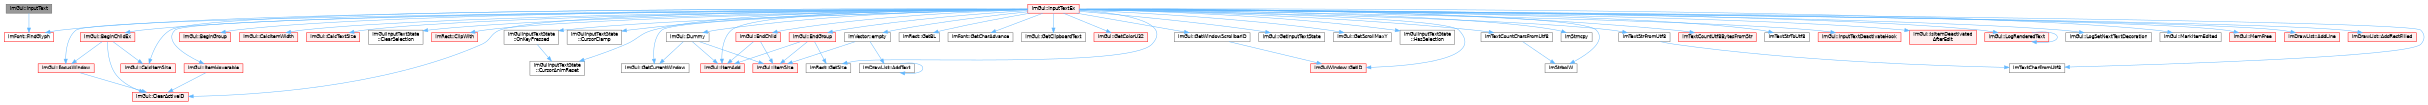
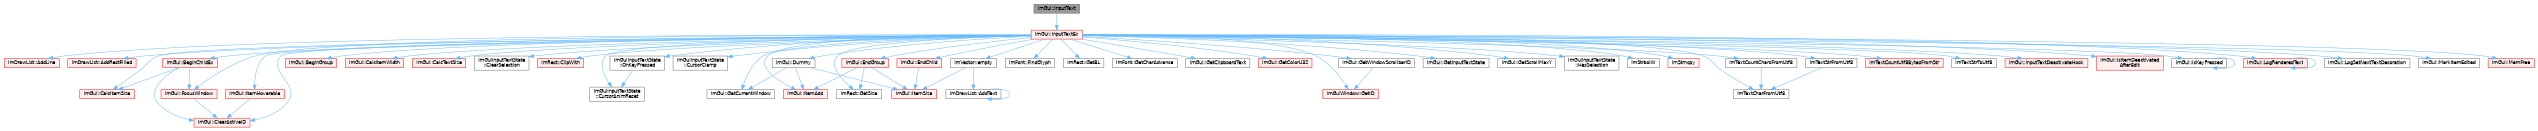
edge "ImGui::InputText" -> "ImFont::FindGlyph": now "ImGui::InputText" -> "ImGui::InputTextEx"
node "ImFont::FindGlyph": color red -> grey40
node "ImStrncpy": color grey40 -> red
edge "ImGui::EndChild" -> "ImGui::ItemAdd": removed
edge "ImTextCountCharsFromUtf8" -> "ImStrbolW": now "ImTextCountCharsFromUtf8" -> "ImTextCharFromUtf8"
node "ImGui::IsKeyPressed": added
